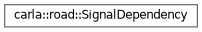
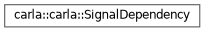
node "carla::road::SignalDependency": label "carla::road::SignalDependency" -> "carla::carla::SignalDependency"
